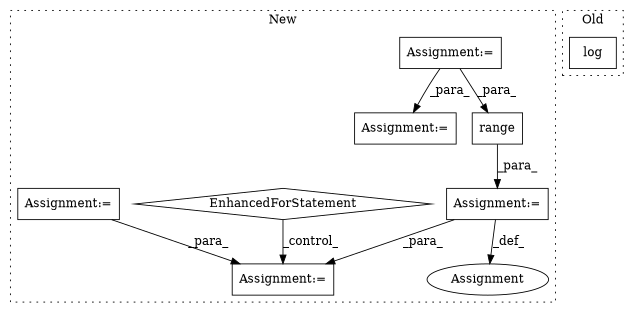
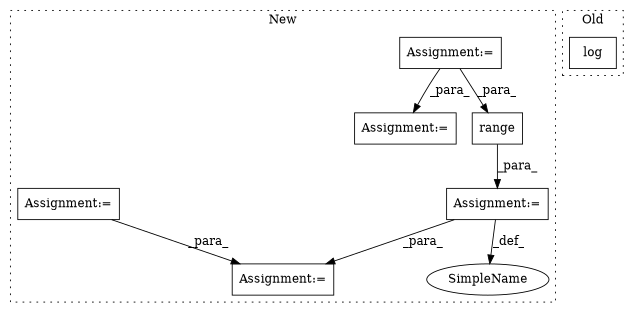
node "EnhancedForStatement": removed
node "Assignment": label "Assignment" -> "SimpleName"
